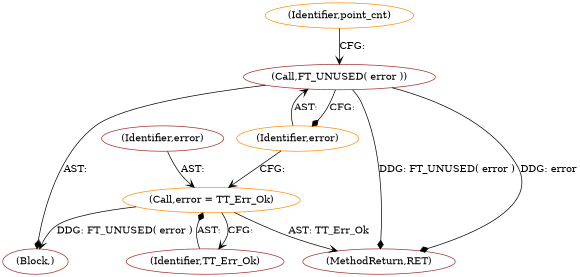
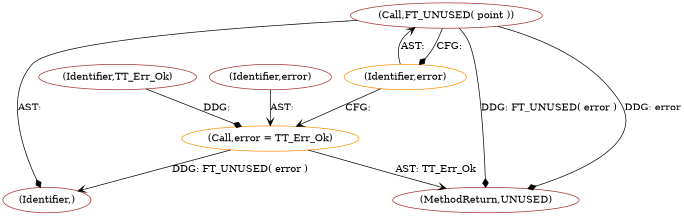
node "(Identifier,point_cnt)": removed
node "(Call,FT_UNUSED( error ))": label "(Call,FT_UNUSED( error ))" -> "(Call,FT_UNUSED( point ))"
edge "(Call,error = TT_Err_Ok)" -> "(Identifier,TT_Err_Ok)": removed, label "CFG:"
edge "(Identifier,TT_Err_Ok)" -> "(Call,error = TT_Err_Ok)": label "AST: " -> "DDG: "
node "(Block,)": label "(Block,)" -> "(Identifier,)"
node "(MethodReturn,RET)": label "(MethodReturn,RET)" -> "(MethodReturn,UNUSED)"
